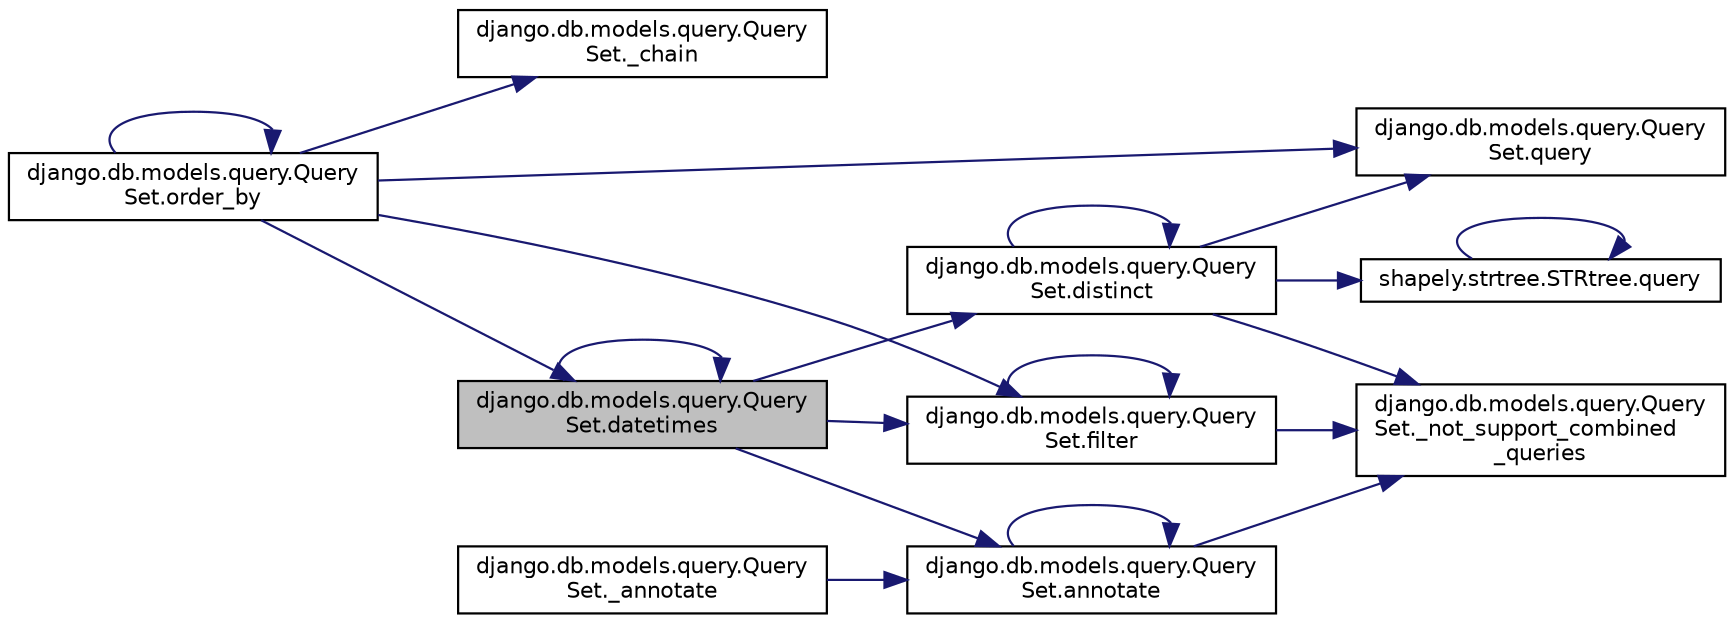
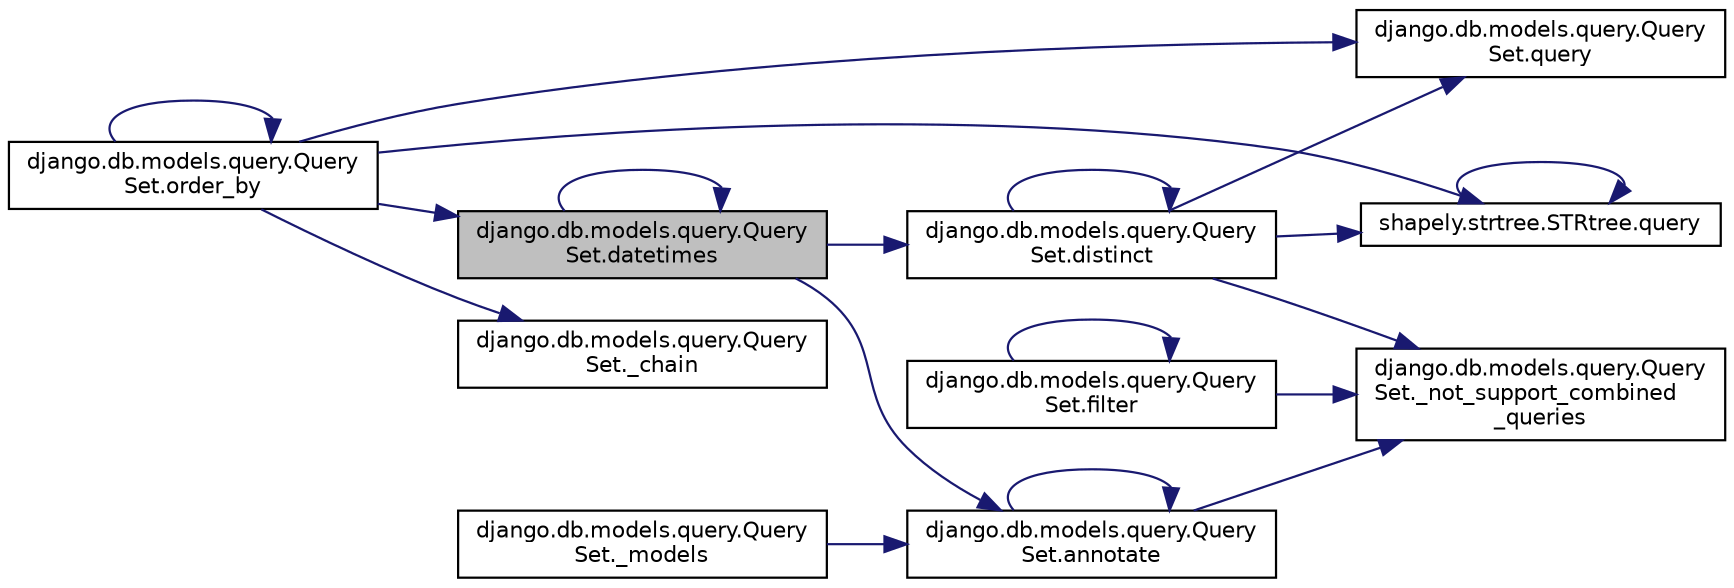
edge "django.db.models.query.Query Set.order_by" -> "django.db.models.query.Query Set.filter": now "django.db.models.query.Query Set.order_by" -> "shapely.strtree.STRtree.query"
edge "django.db.models.query.Query Set.datetimes" -> "django.db.models.query.Query Set.filter": removed
node "django.db.models.query.Query Set._annotate": label "django.db.models.query.Query Set._annotate" -> "django.db.models.query.Query Set._models"
